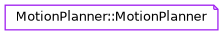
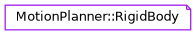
node "MotionPlanner::MotionPlanner": label "MotionPlanner::MotionPlanner" -> "MotionPlanner::RigidBody"
